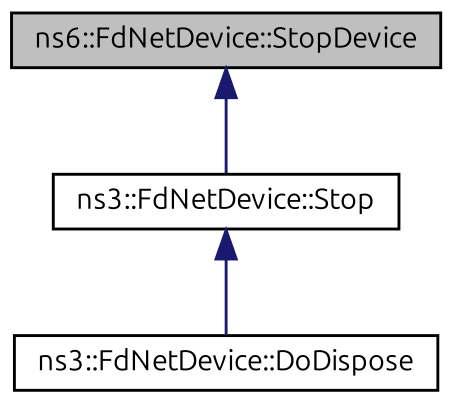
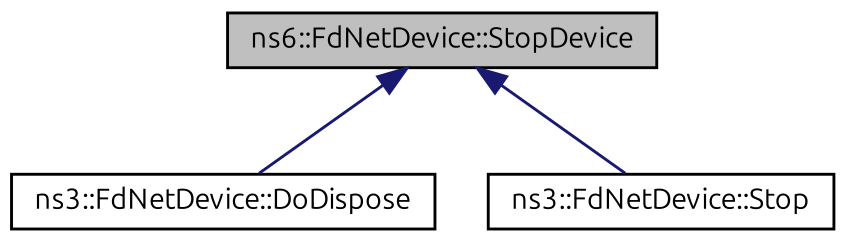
edge "ns3::FdNetDevice::DoDispose" -> "ns3::FdNetDevice::Stop": now "ns3::FdNetDevice::DoDispose" -> "ns6::FdNetDevice::StopDevice"
